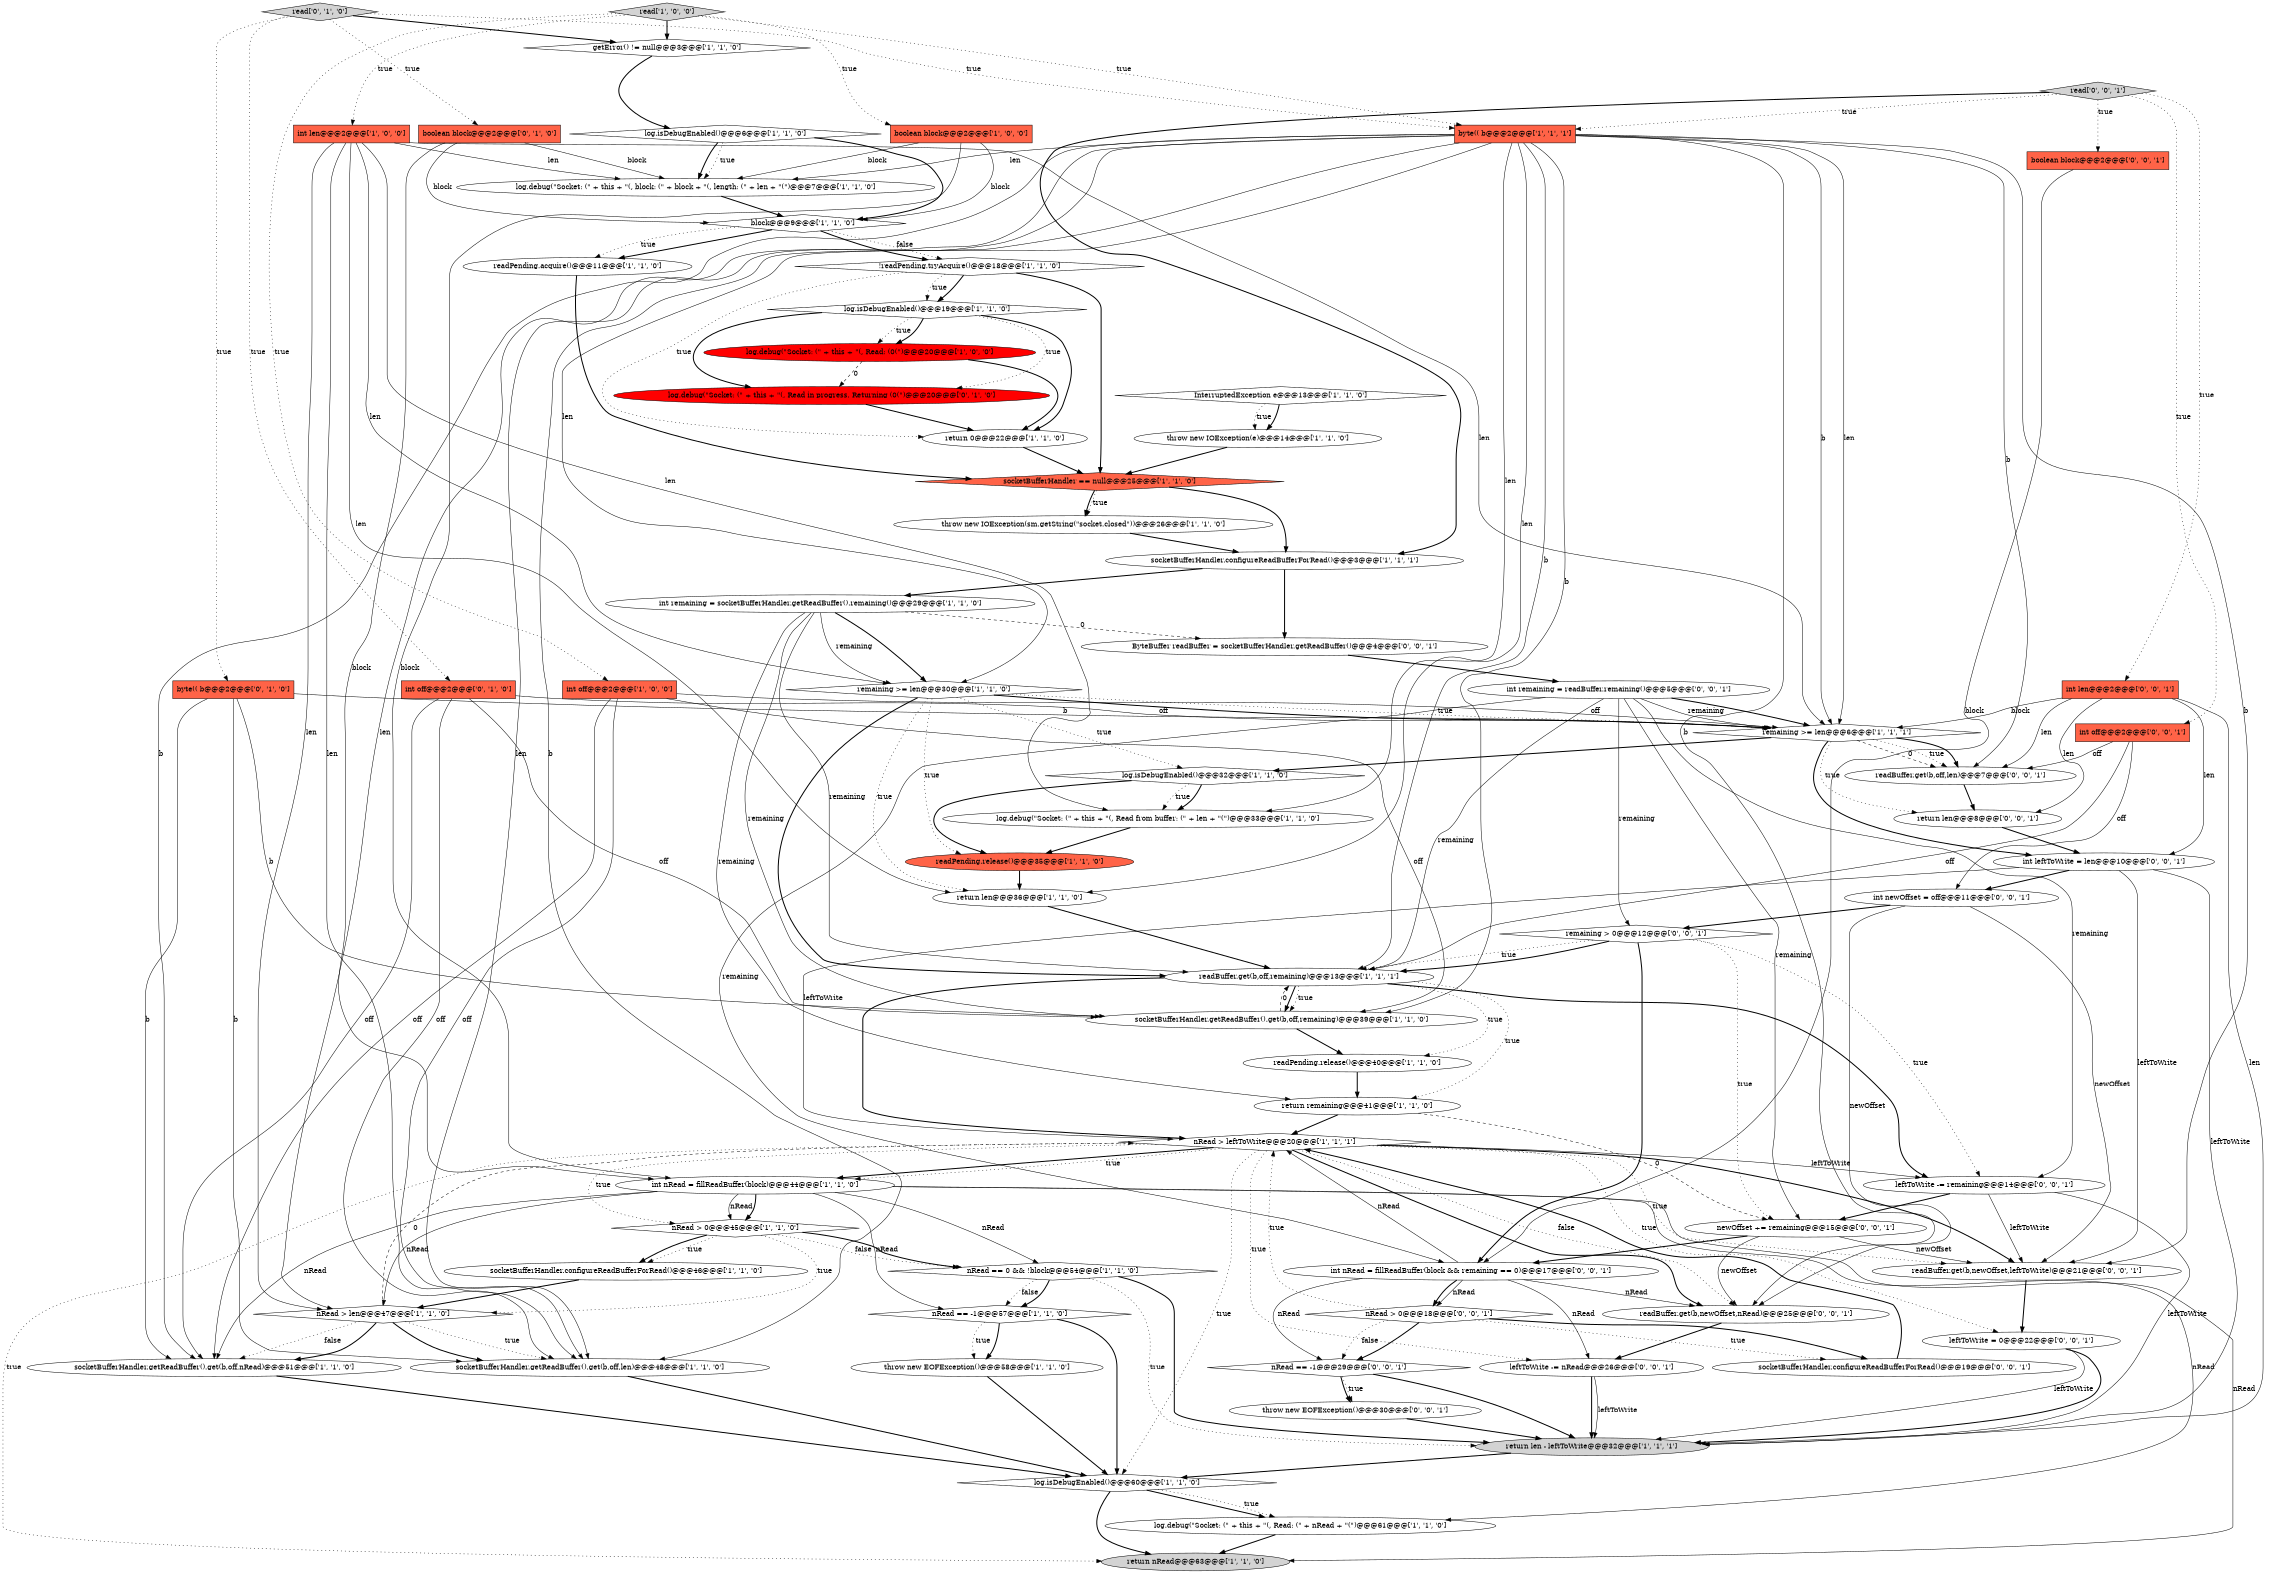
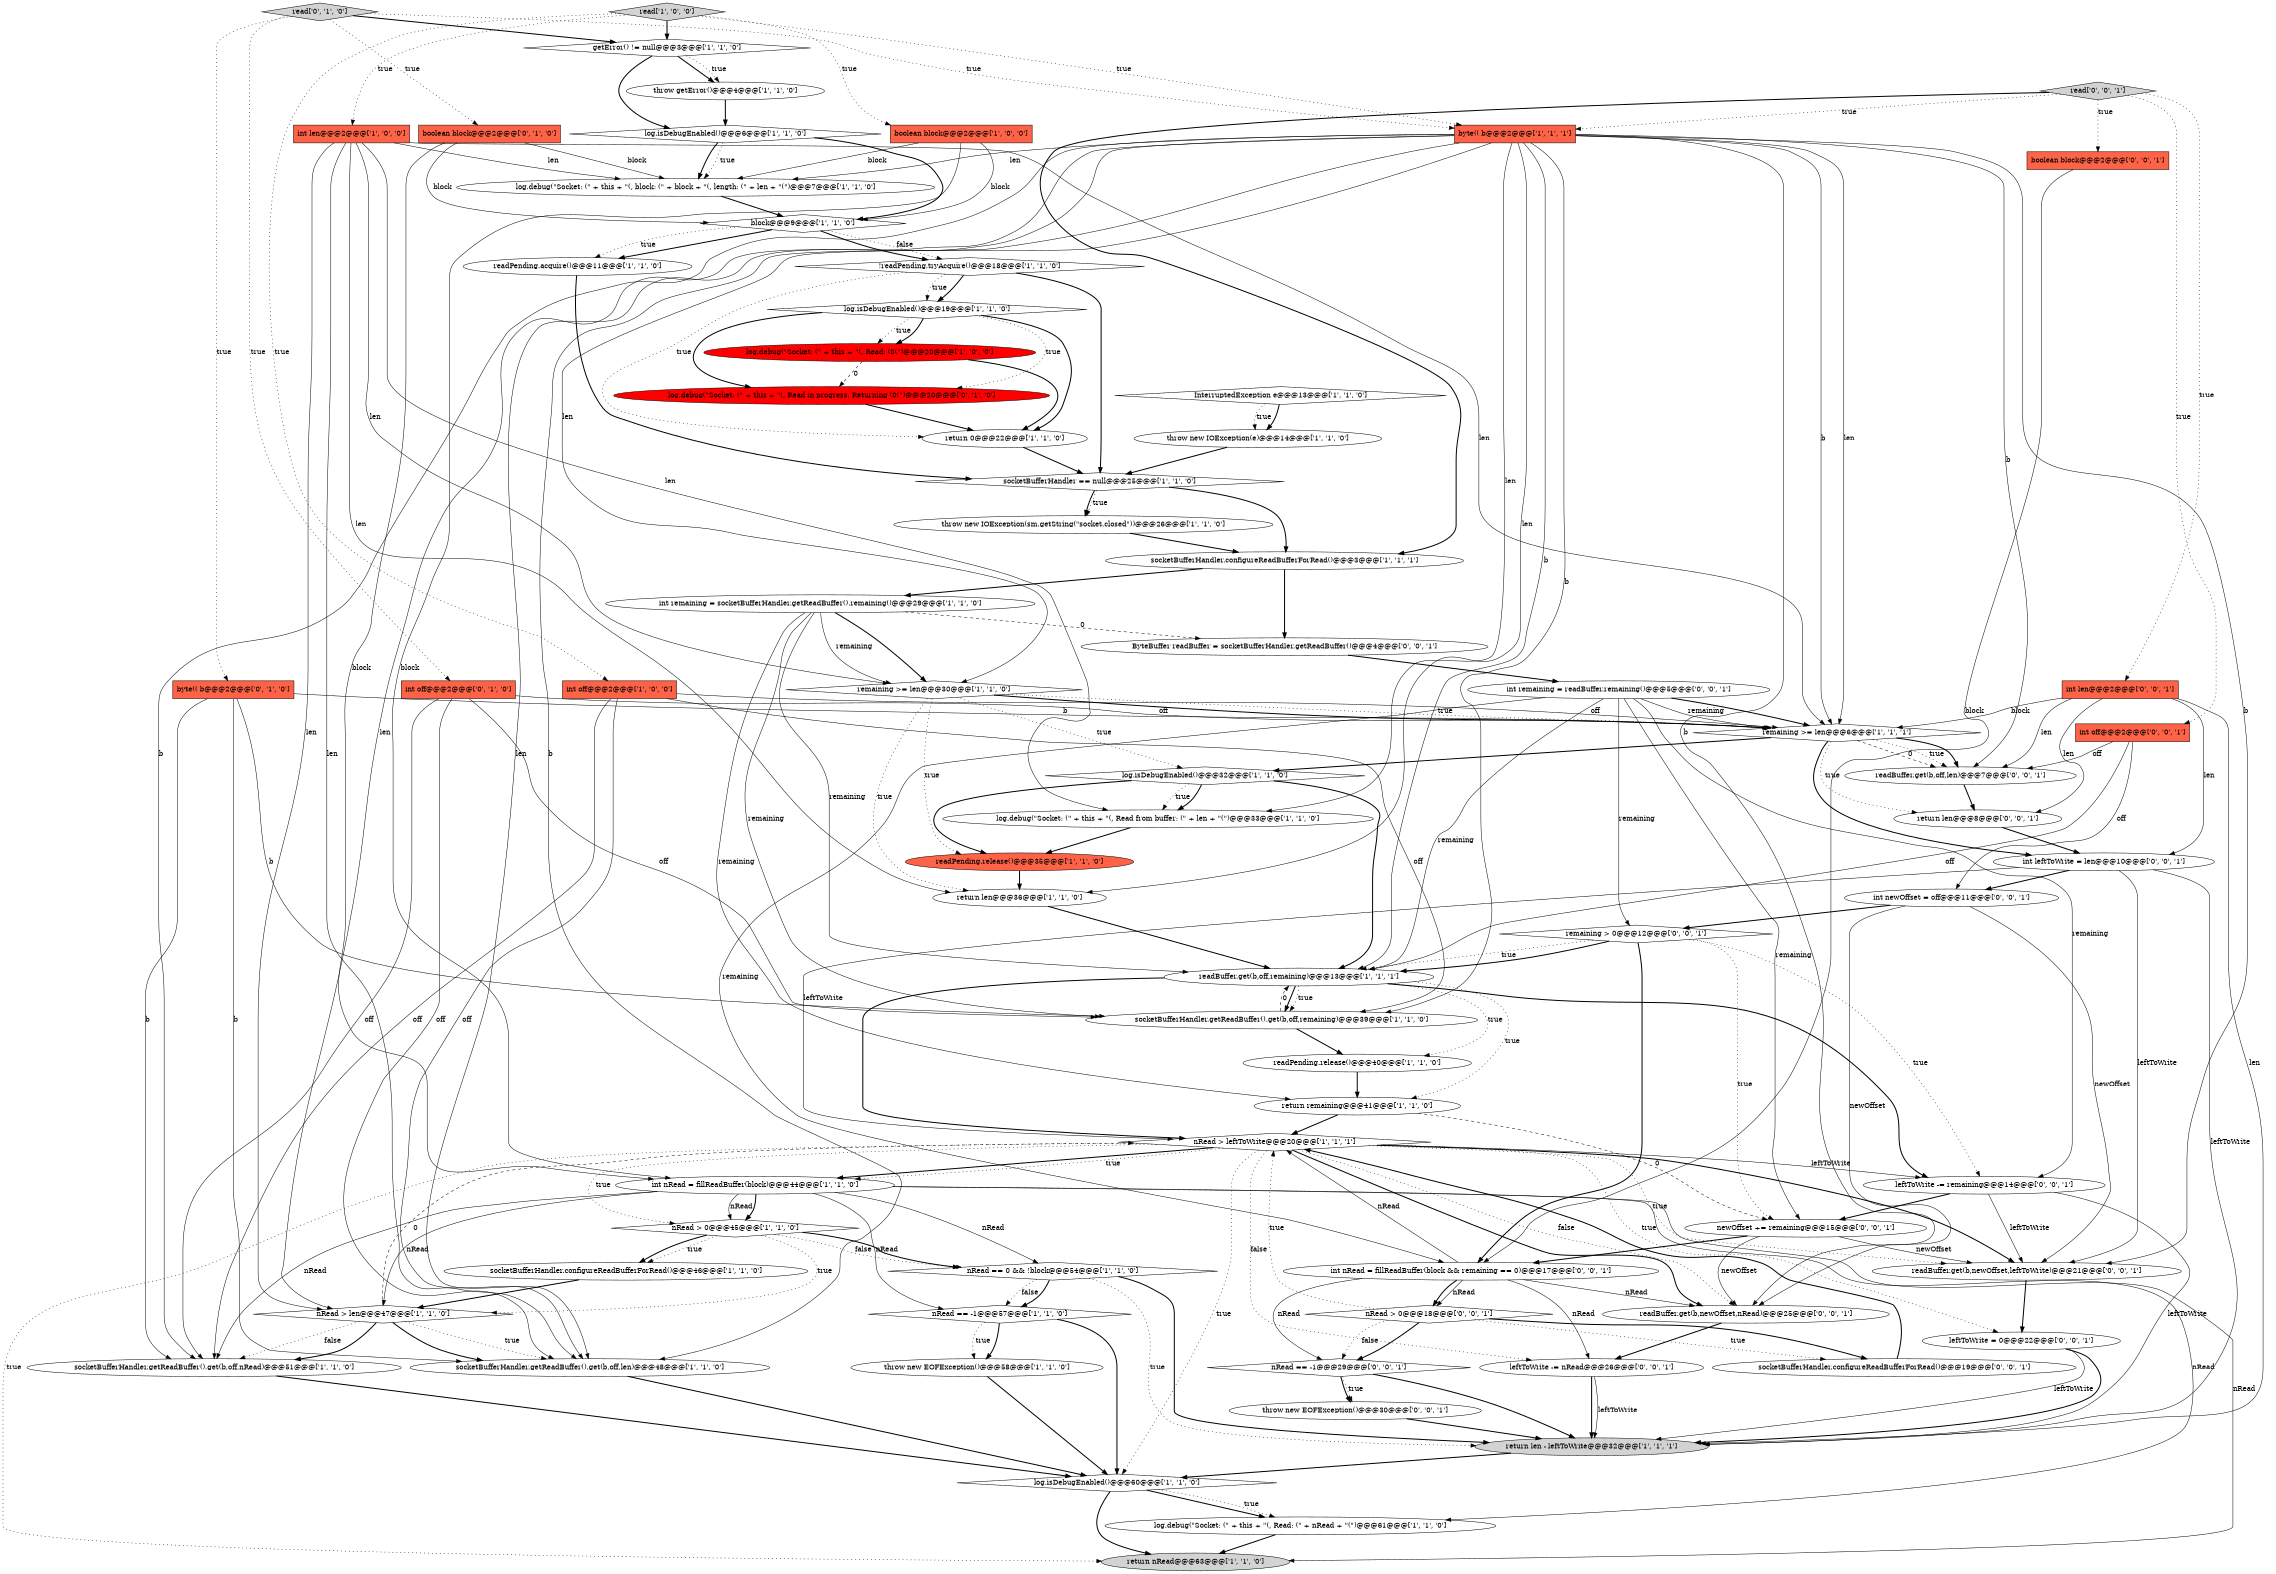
node "throw getError()@@@4@@@['1', '1', '0']": added
node "socketBufferHandler == null@@@25@@@['1', '1', '0']": fillcolor tomato -> white
edge "remaining >= len@@@30@@@['1', '1', '0']" -> "readBuffer.get(b,off,remaining)@@@13@@@['1', '1', '1']": now "log.isDebugEnabled()@@@32@@@['1', '1', '0']" -> "readBuffer.get(b,off,remaining)@@@13@@@['1', '1', '1']"
edge "nRead > leftToWrite@@@20@@@['1', '1', '1']" -> "leftToWrite -= nRead@@@26@@@['0', '0', '1']": label "true" -> "false"
